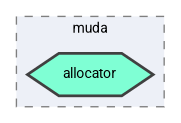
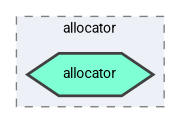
cluster "muda": label "muda" -> "allocator"
